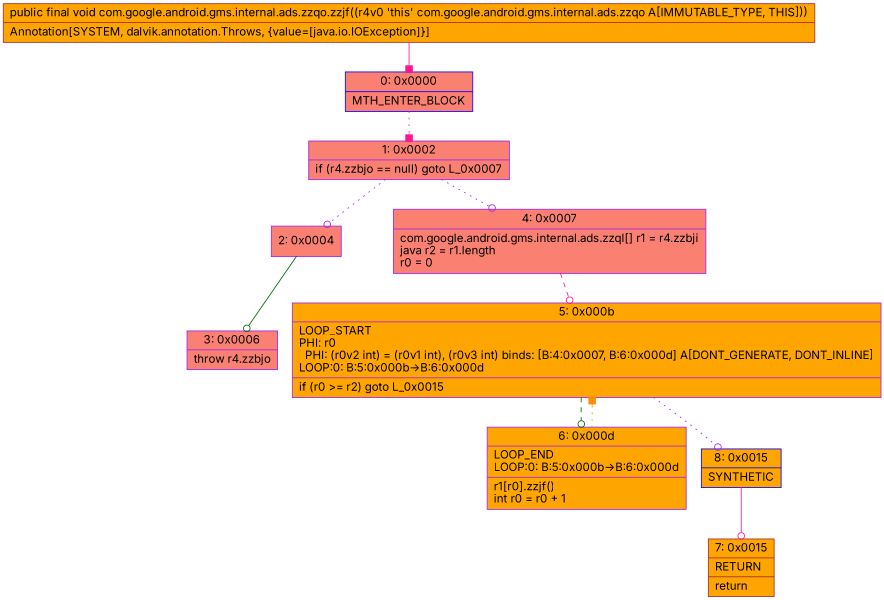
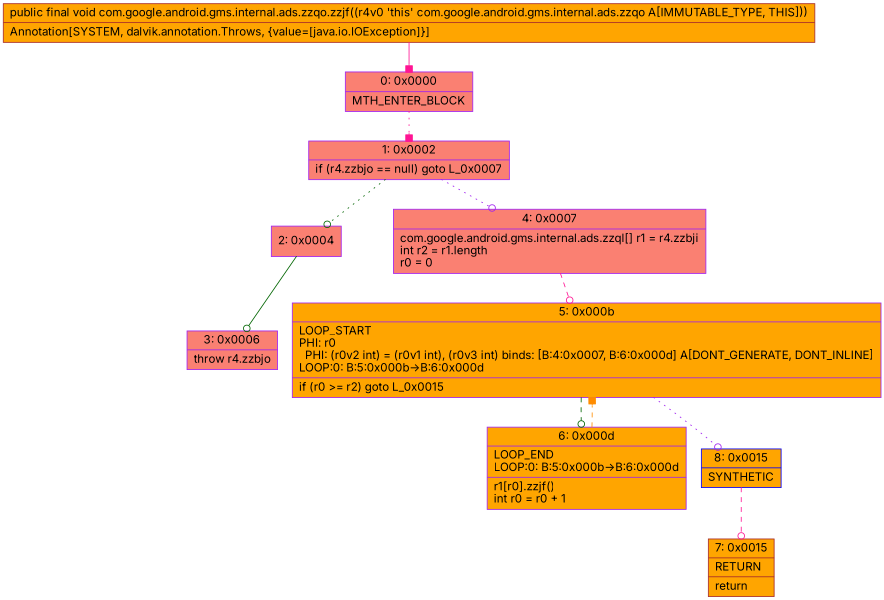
node "0: 0x0000": color blue -> purple
edge "1: 0x0002" -> "2: 0x0004": color purple -> darkgreen
node "4: 0x0007": text "java r2 = r1.length" -> "int r2 = r1.length"
edge "6: 0x000d" -> "5: 0x000b": style dotted -> dashed
edge "8: 0x0015" -> "7: 0x0015": style solid -> dashed
